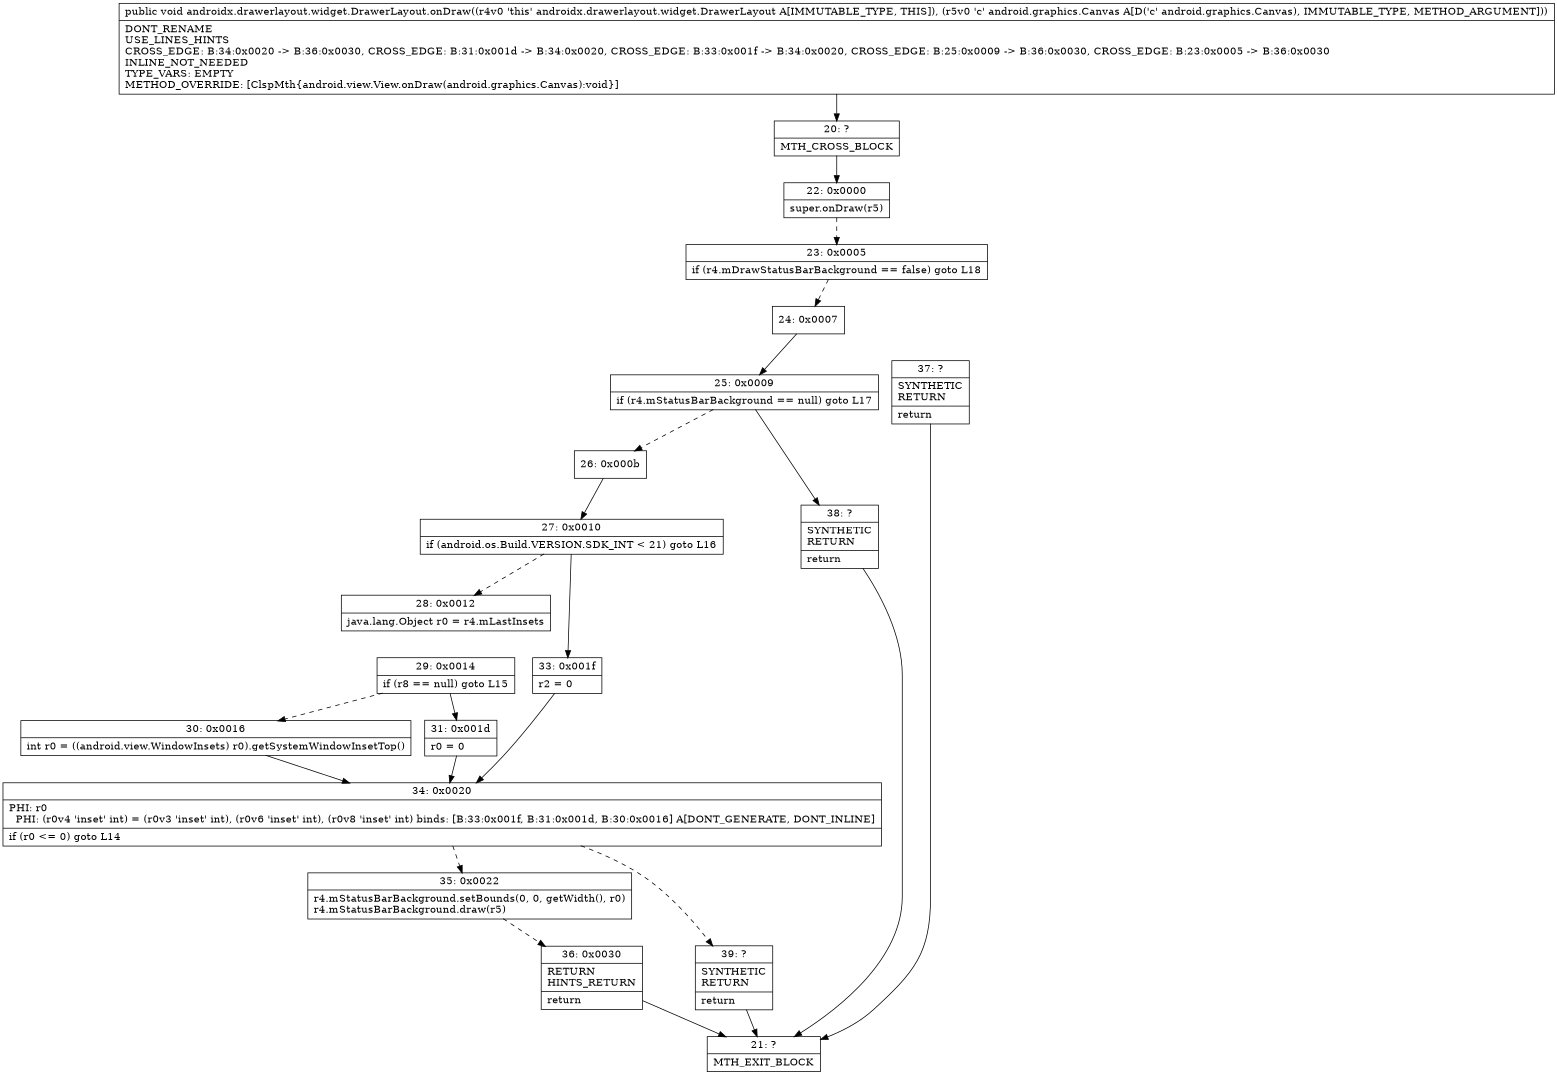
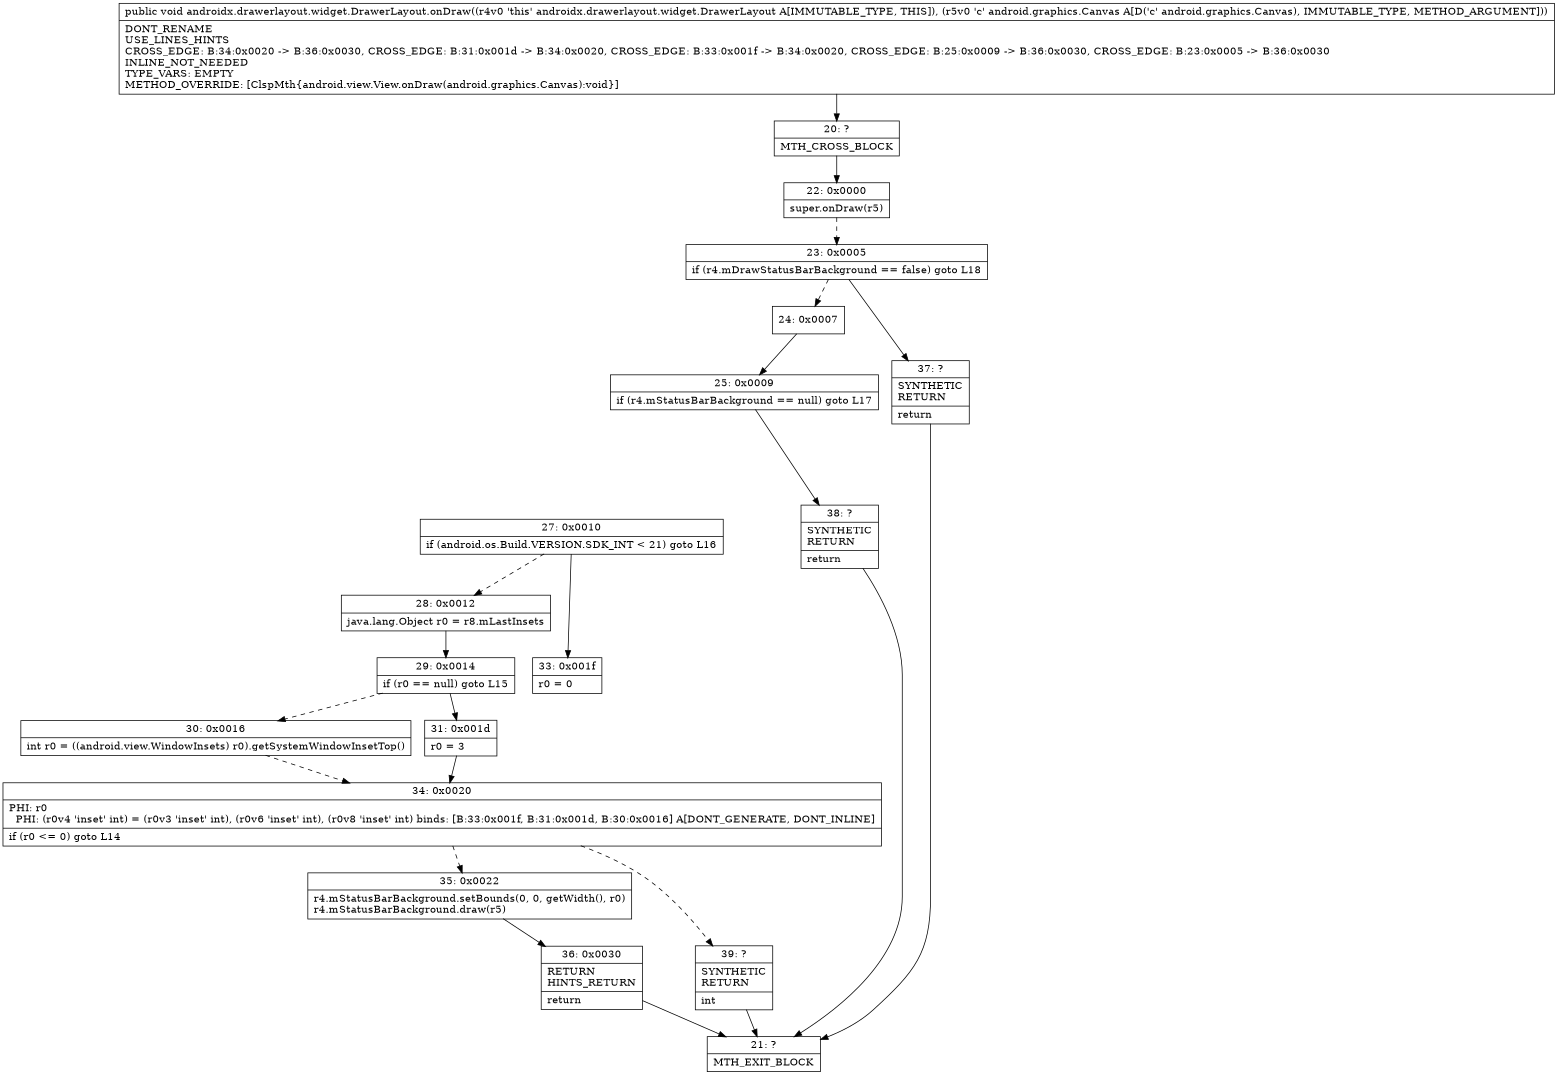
edge "23: 0x0005" -> "37: ?": added
node "26: 0x000b": removed
node "28: 0x0012": text "java.lang.Object r0 = r4.mLastInsets" -> "java.lang.Object r0 = r8.mLastInsets"
edge "28: 0x0012" -> "29: 0x0014": added
node "29: 0x0014": text "if (r8 == null) goto L15" -> "if (r0 == null) goto L15"
node "33: 0x001f": text "r2 = 0" -> "r0 = 0"
edge "33: 0x001f" -> "34: 0x0020": removed
node "31: 0x001d": text "r0 = 0" -> "r0 = 3"
edge "30: 0x0016" -> "34: 0x0020": style solid -> dashed
edge "35: 0x0022" -> "36: 0x0030": style dashed -> solid
node "39: ?": text "return" -> "int"
